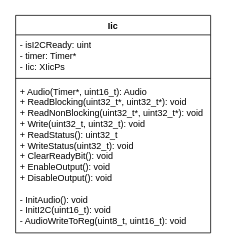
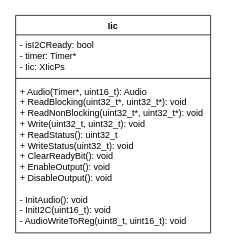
node "- isI2CReady: uint - timer: Timer* - Iic: XIicPs": label "- isI2CReady: uint - timer: Timer* - Iic: XIicPs" -> "- isI2CReady: bool - timer: Timer* - Iic: XIicPs"
